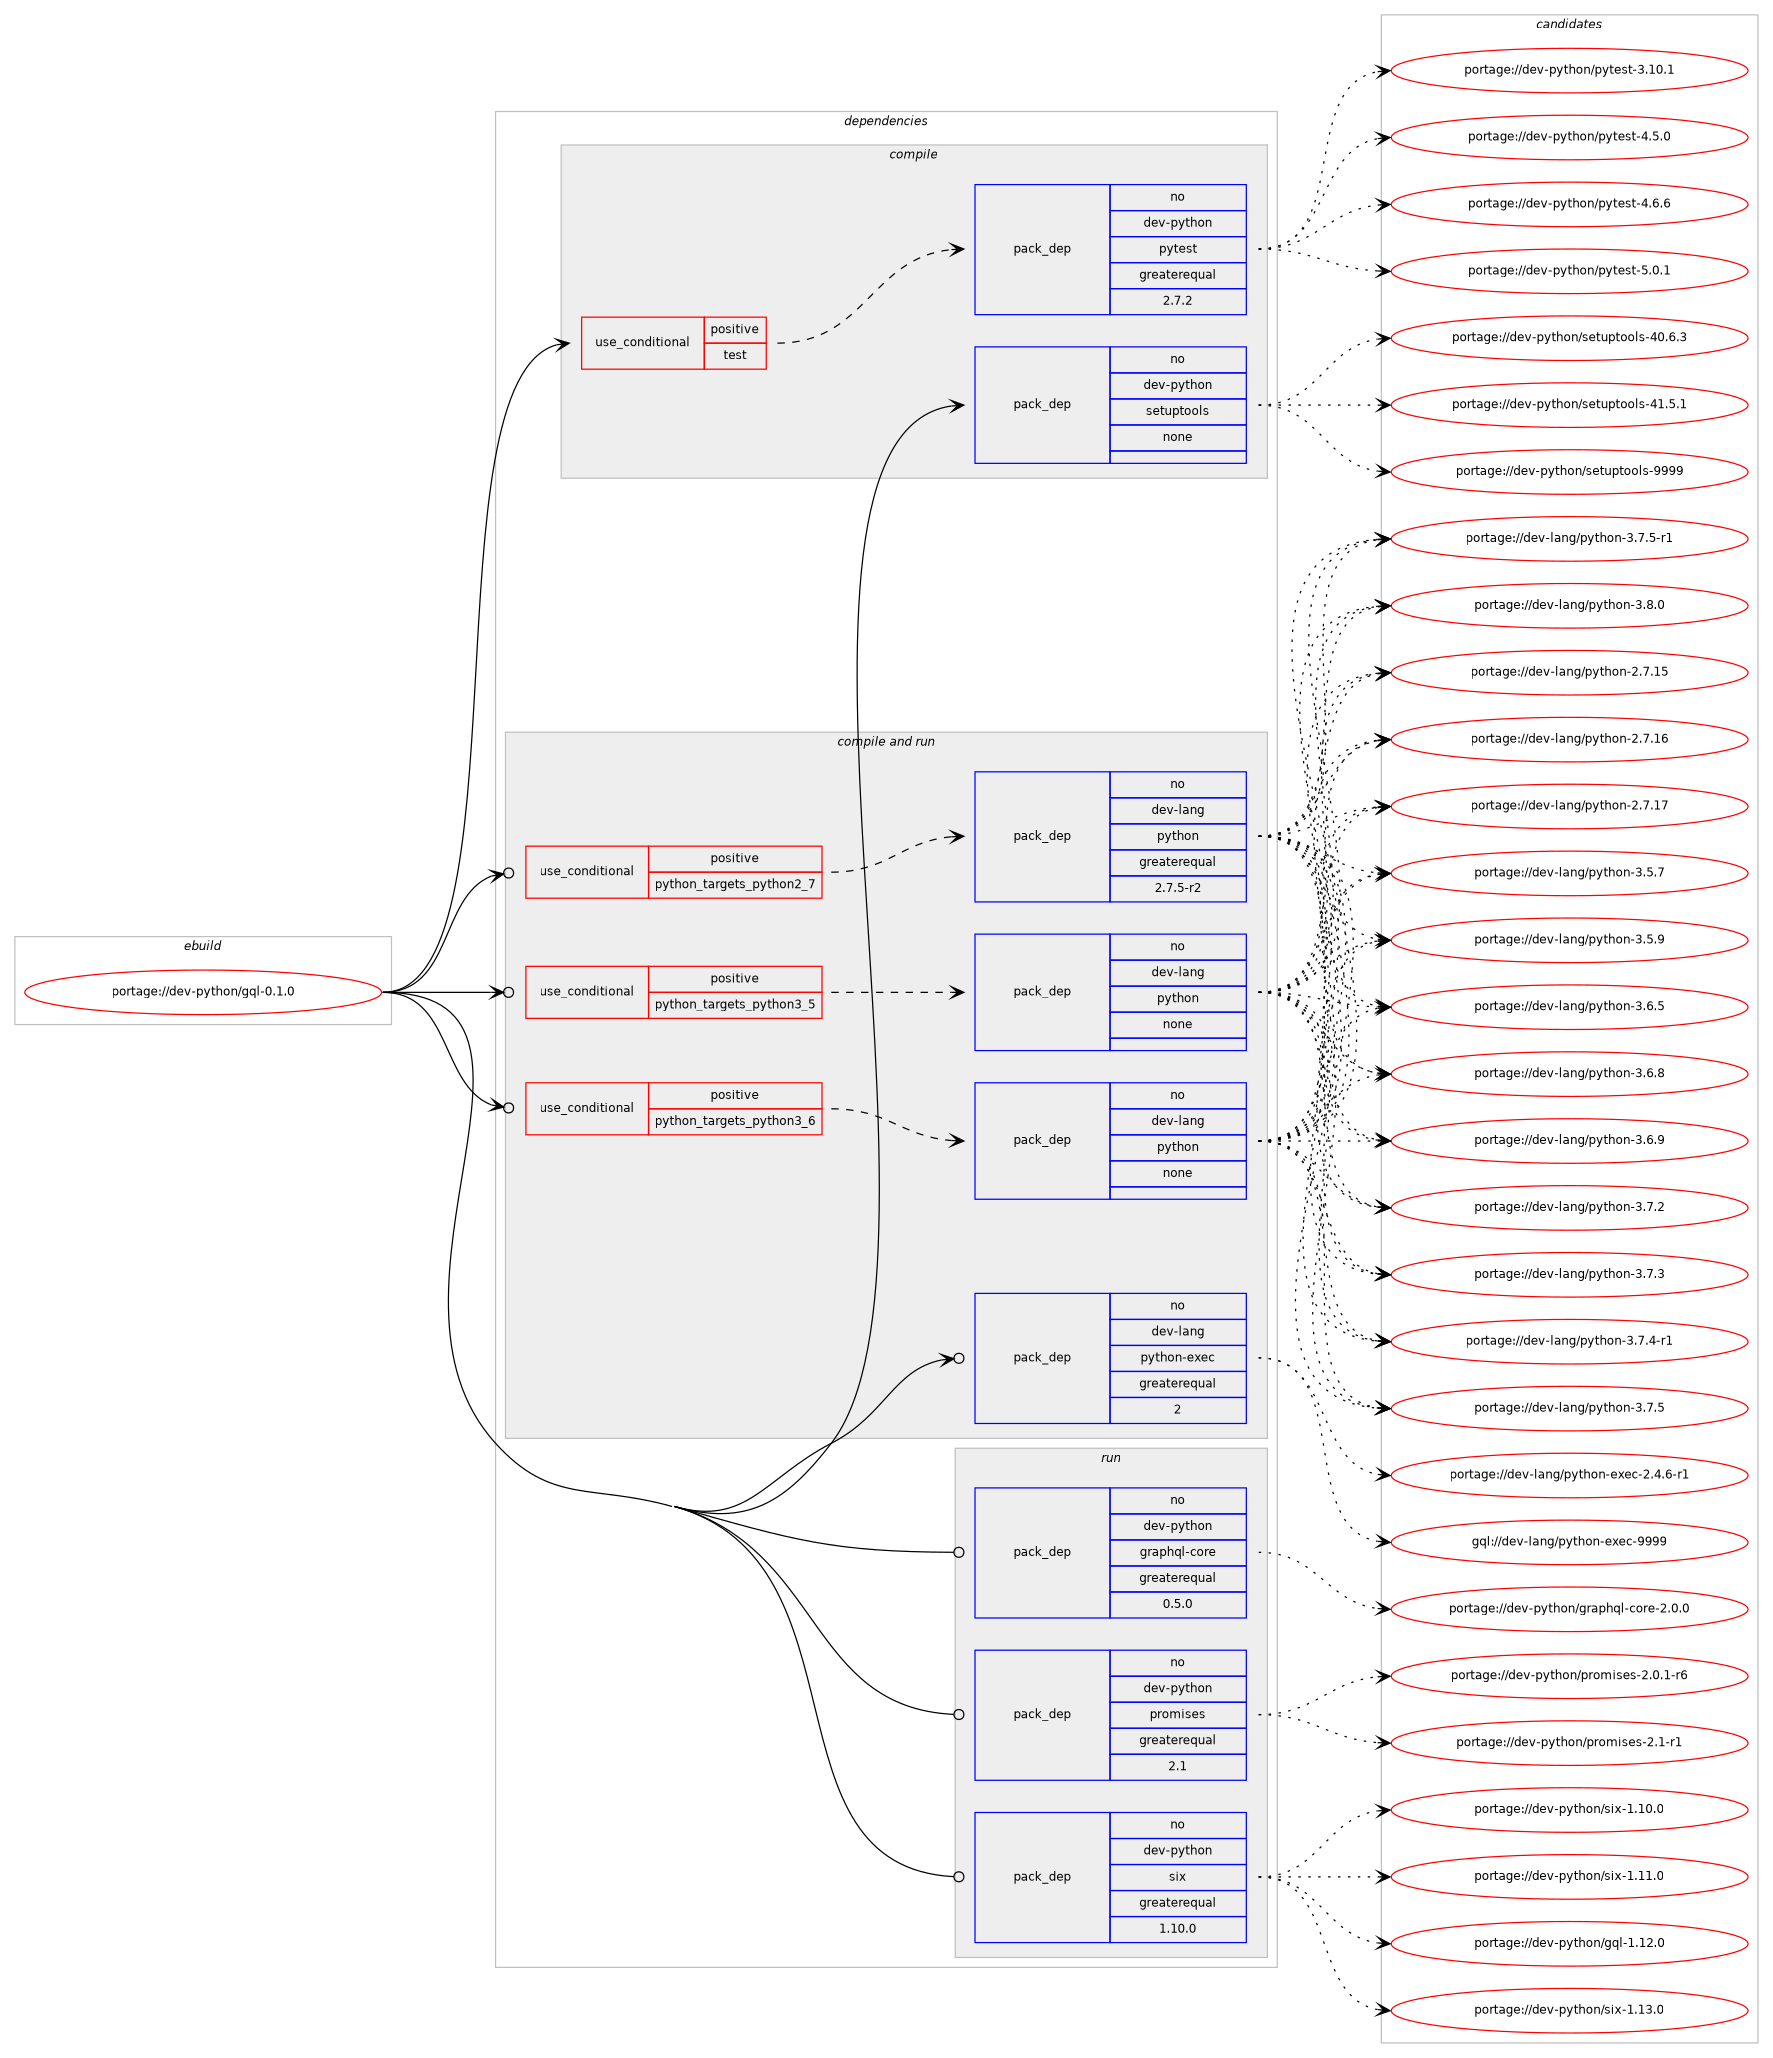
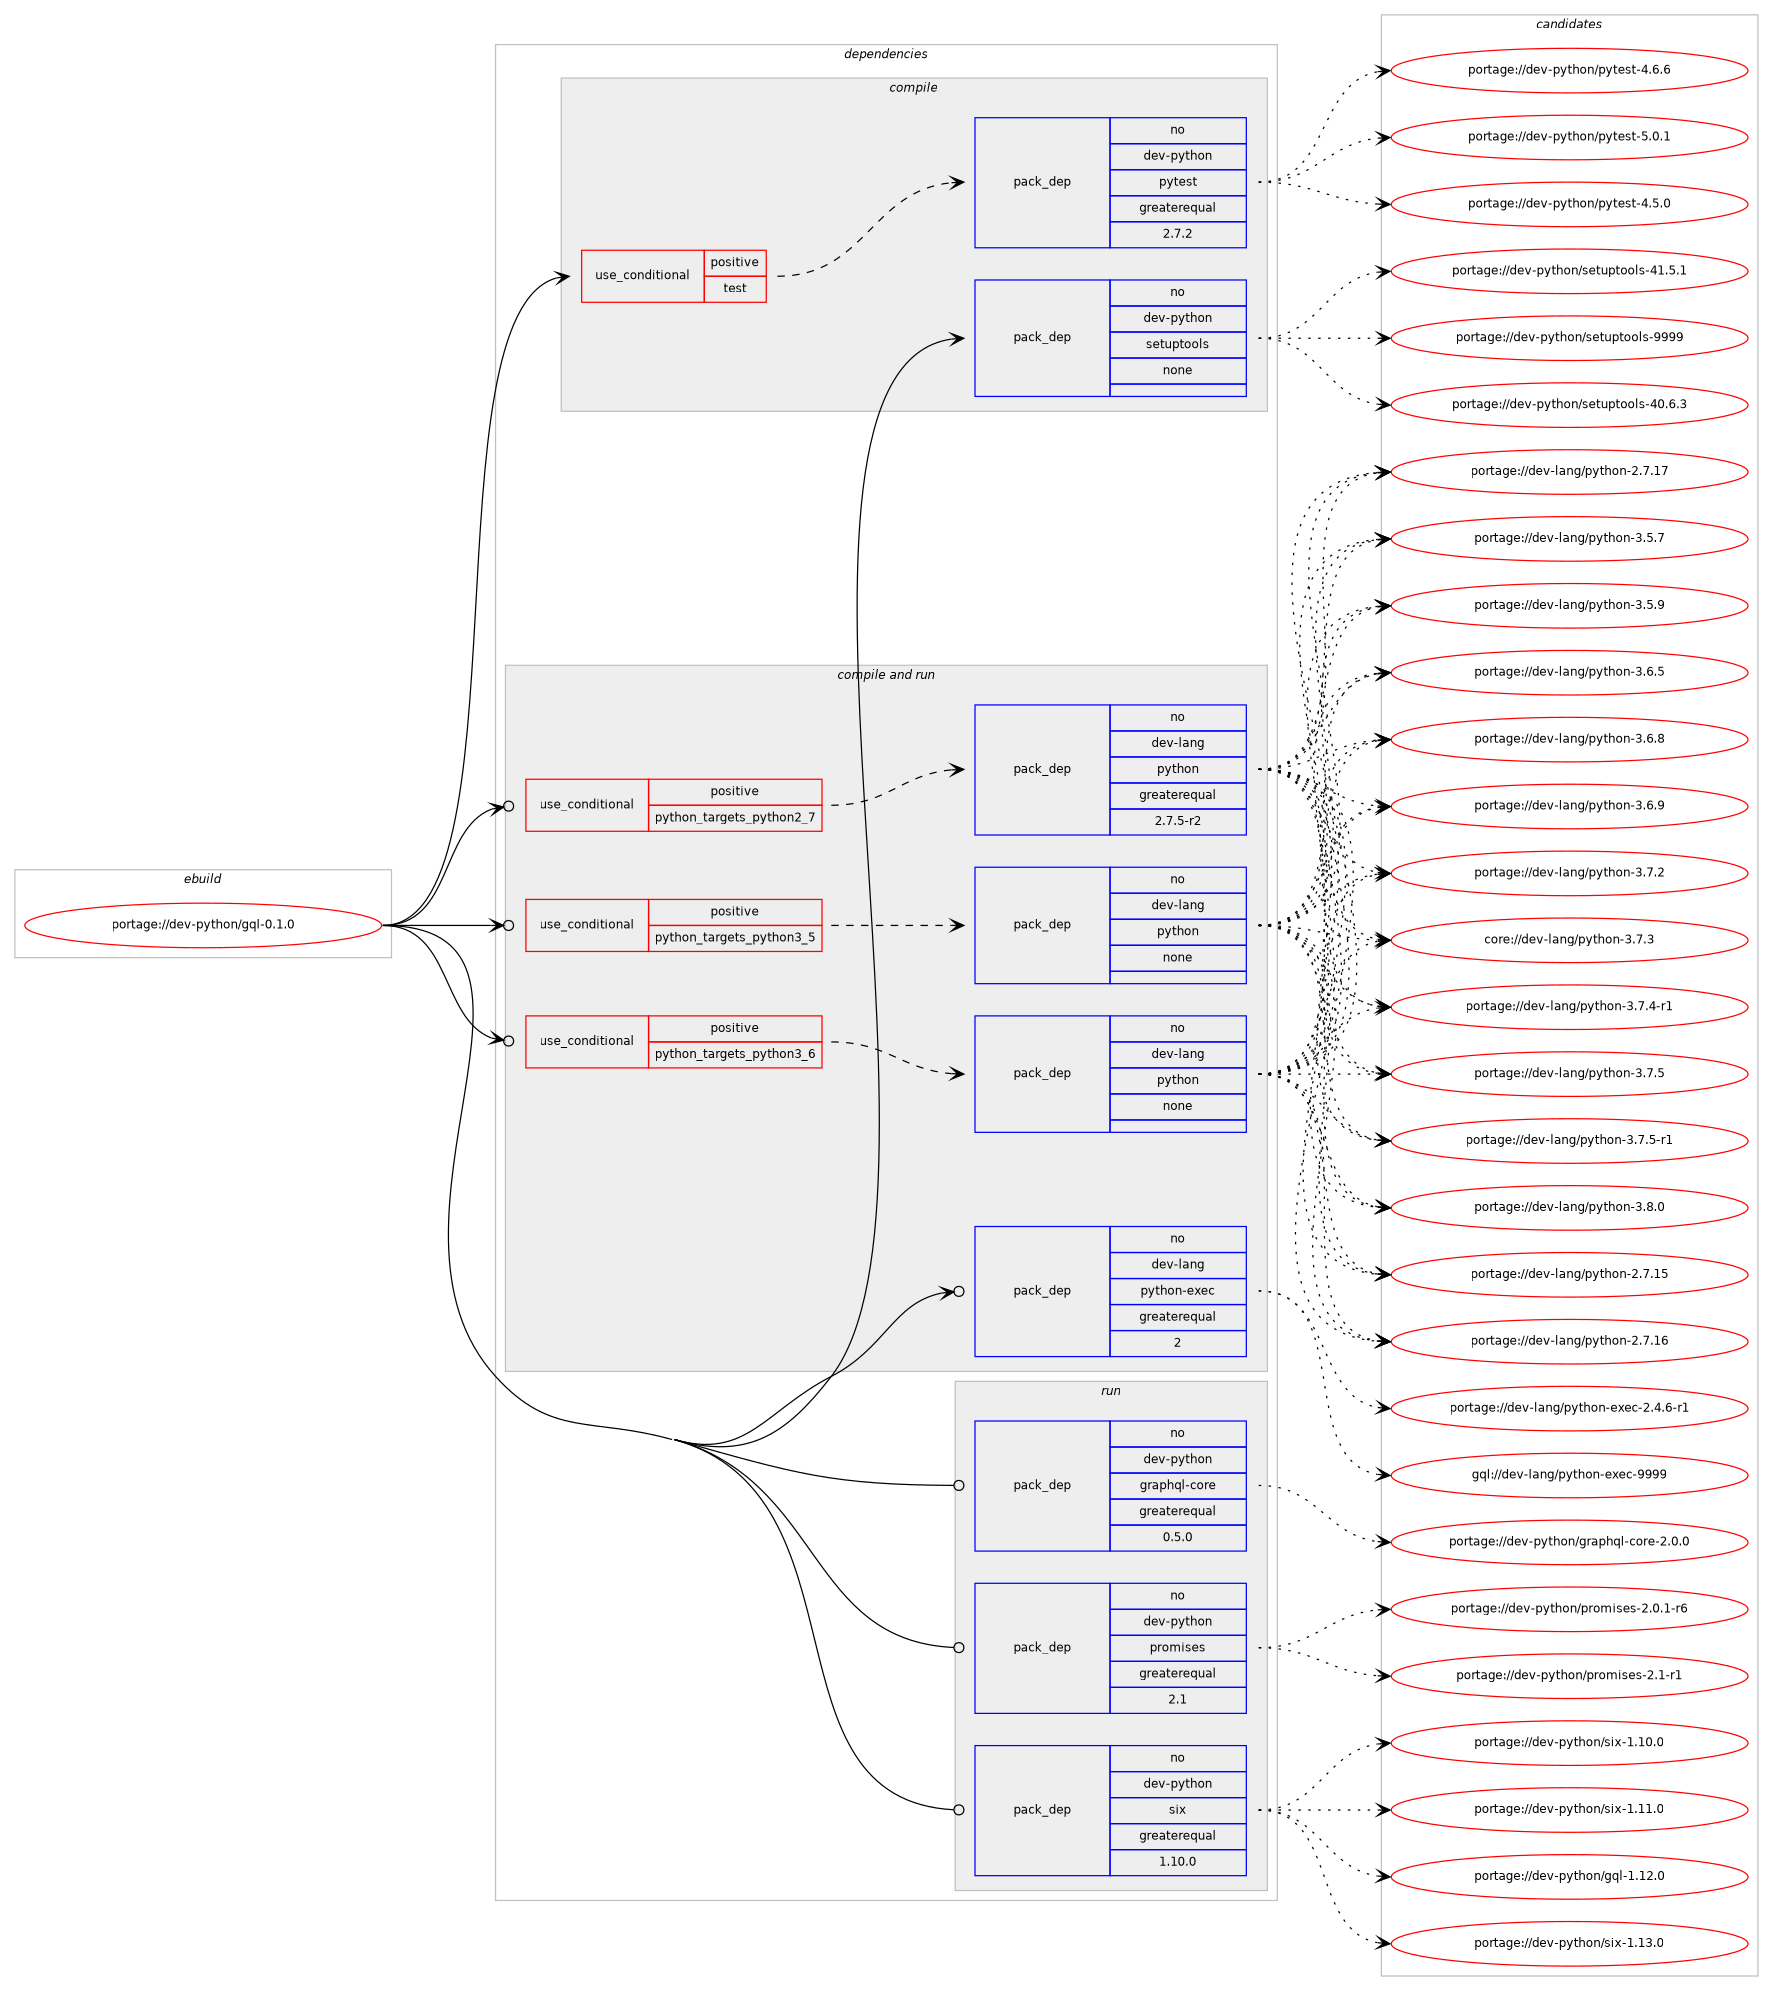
node "portage://dev-python/pytest-3.10.1": removed
node "portage://dev-lang/python-3.7.3": label "portage://dev-lang/python-3.7.3" -> "core://dev-lang/python-3.7.3"
